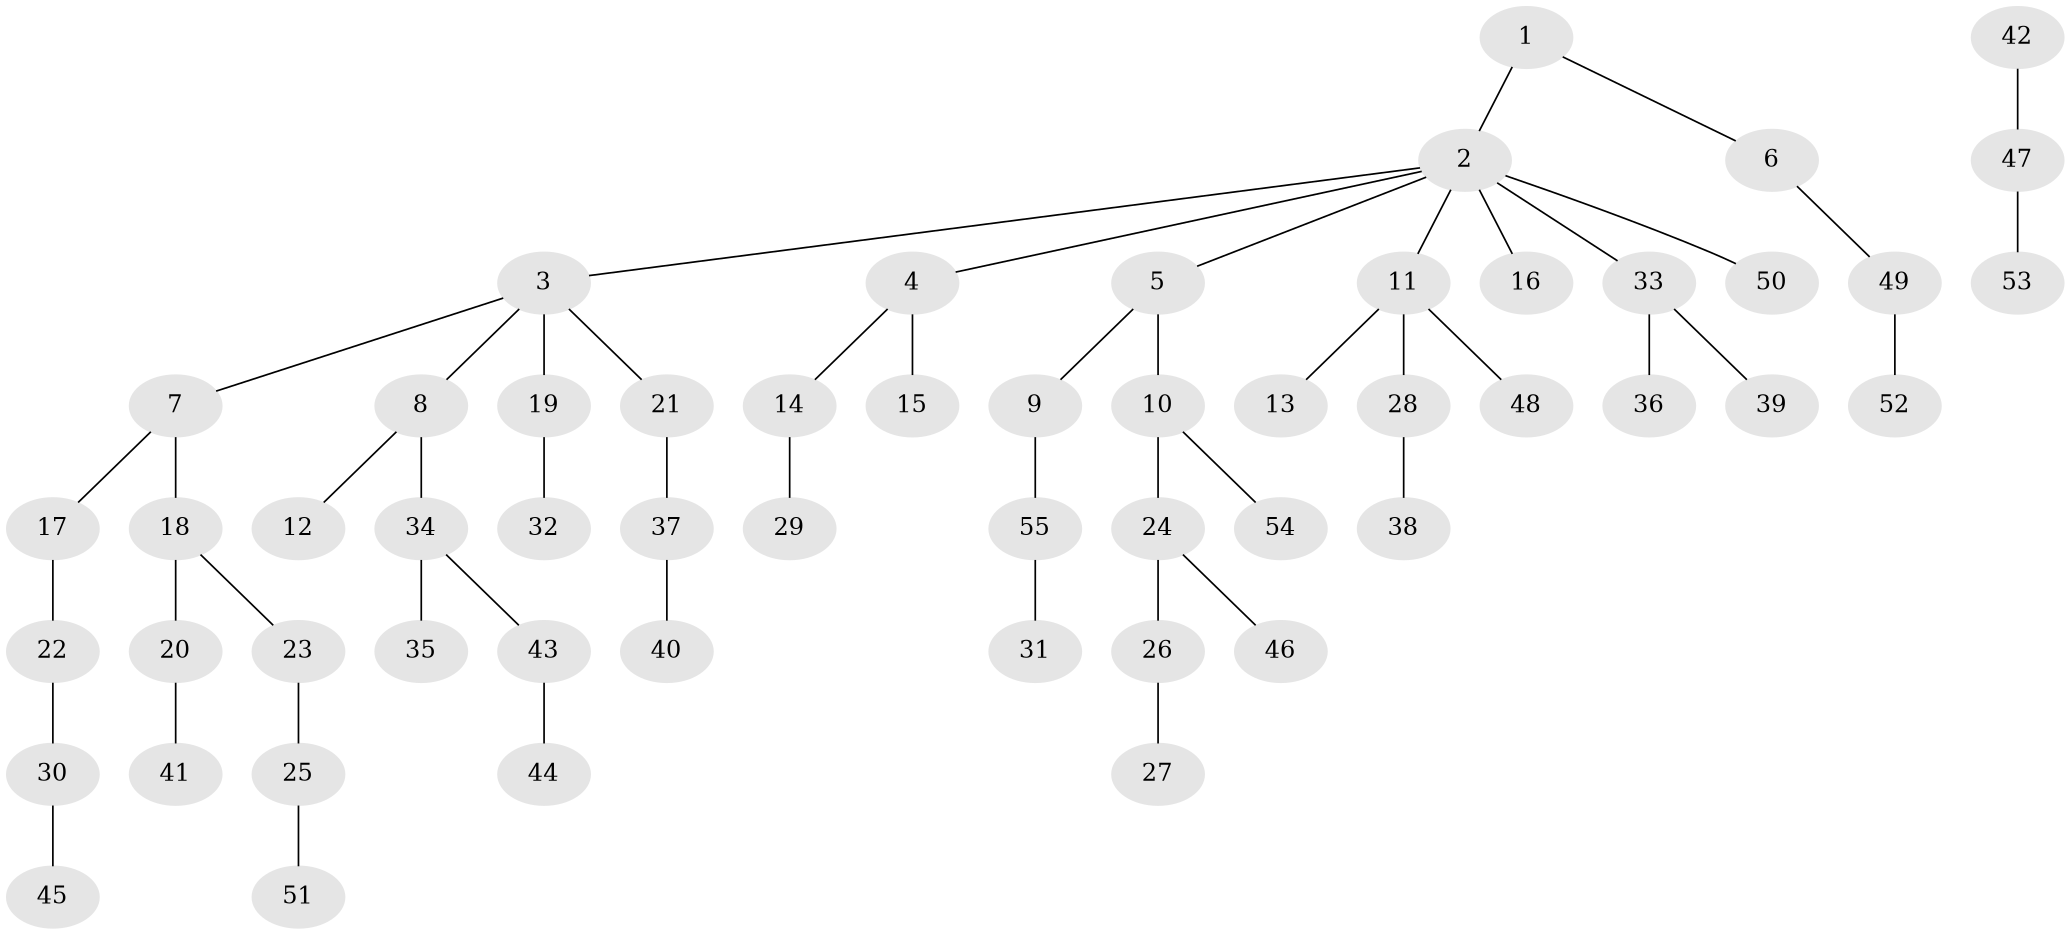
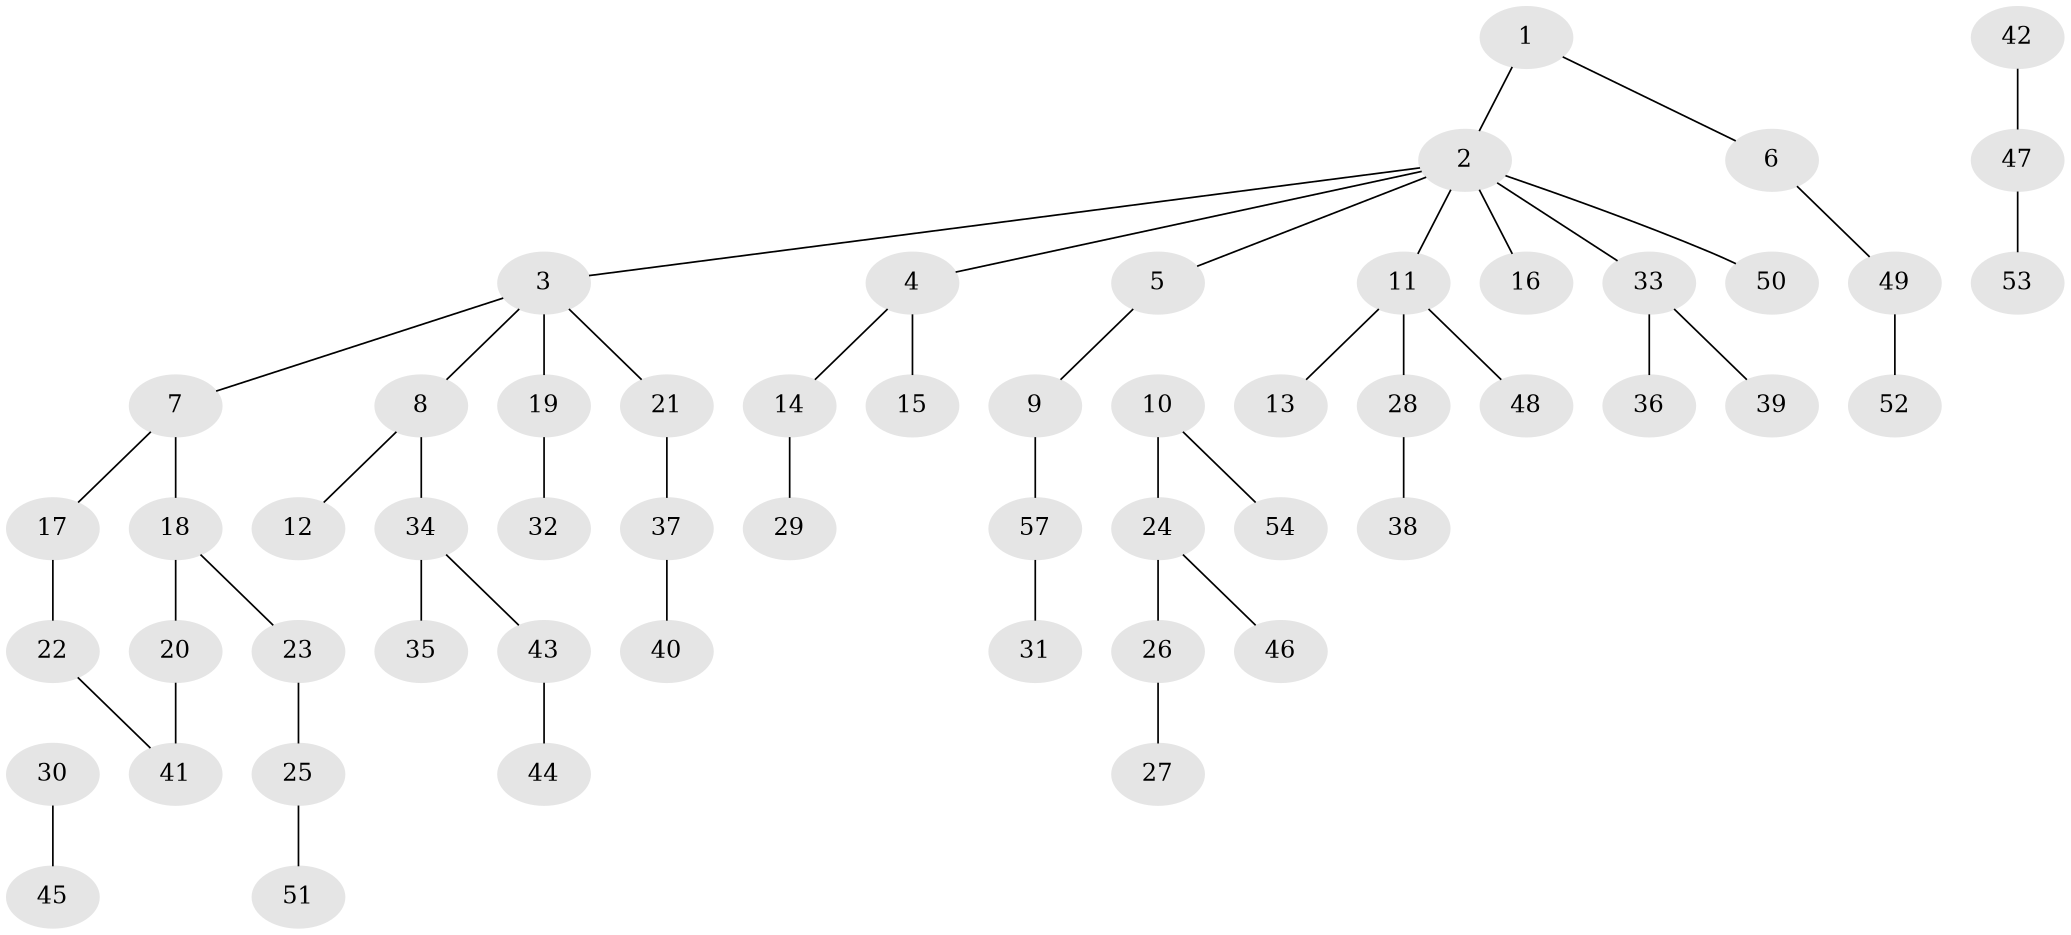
edge "5" -- "10": removed
node "55": label "55" -> "57"
edge "22" -- "30": now "22" -- "41"
